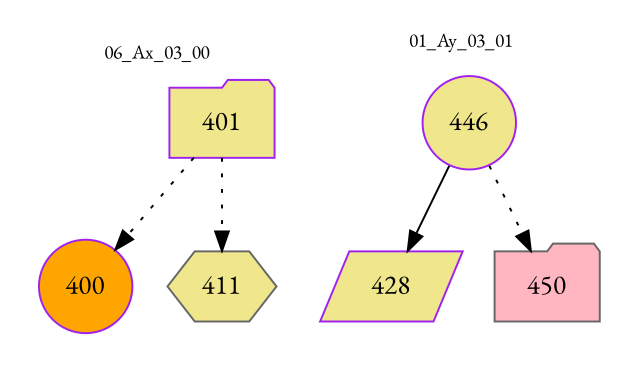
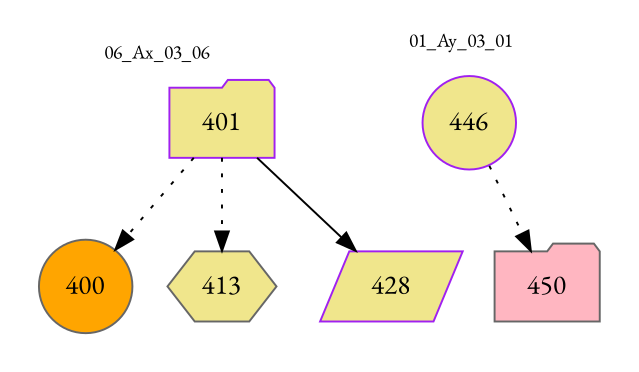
cluster "06_Ax_03_00": label "06_Ax_03_00" -> "06_Ax_03_06"
edge "446" -> "428": now "401" -> "428"
node "400": color purple -> gray40
node "411": label "411" -> "413"
